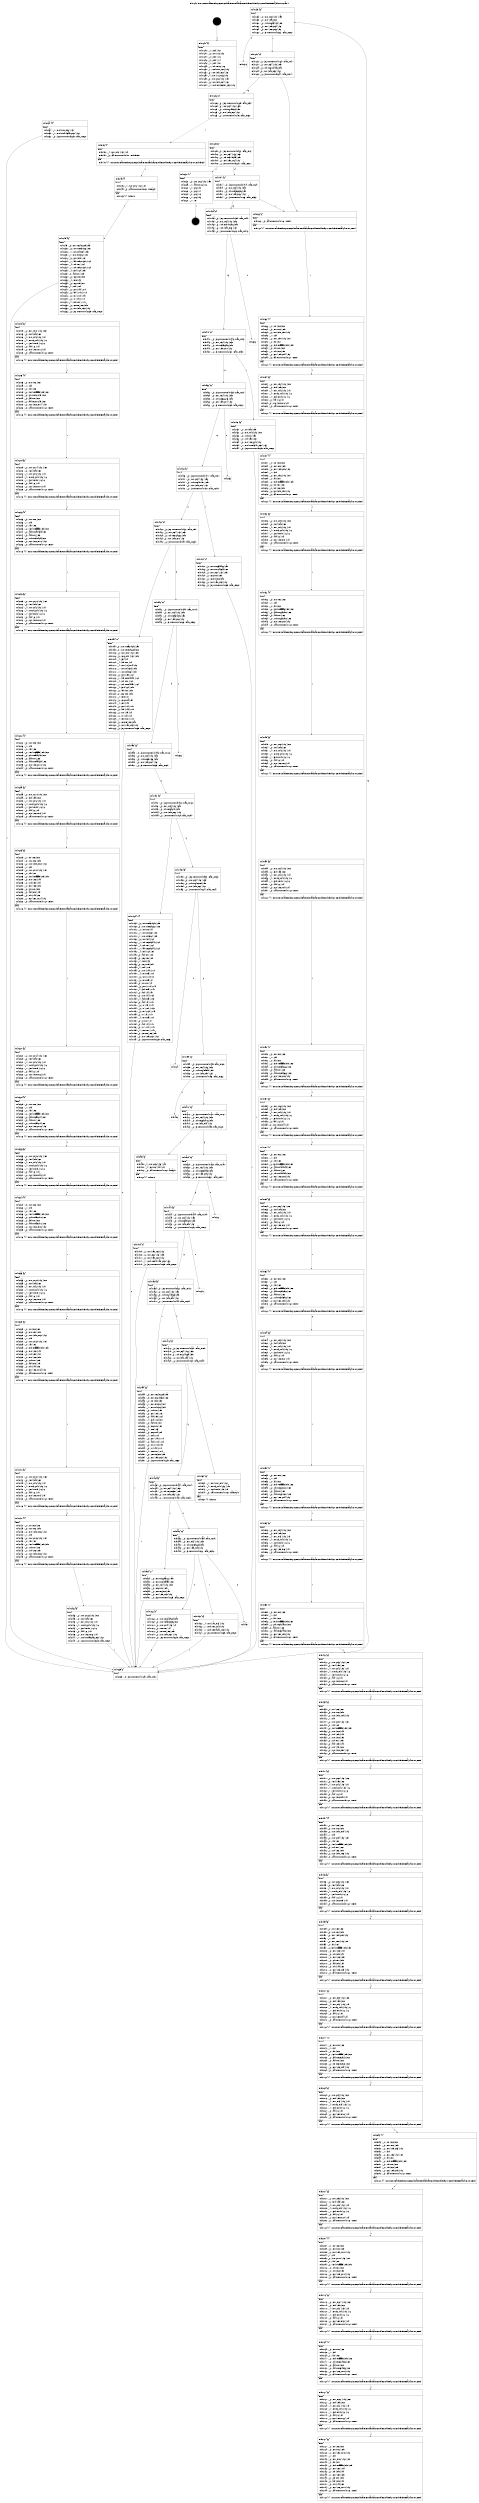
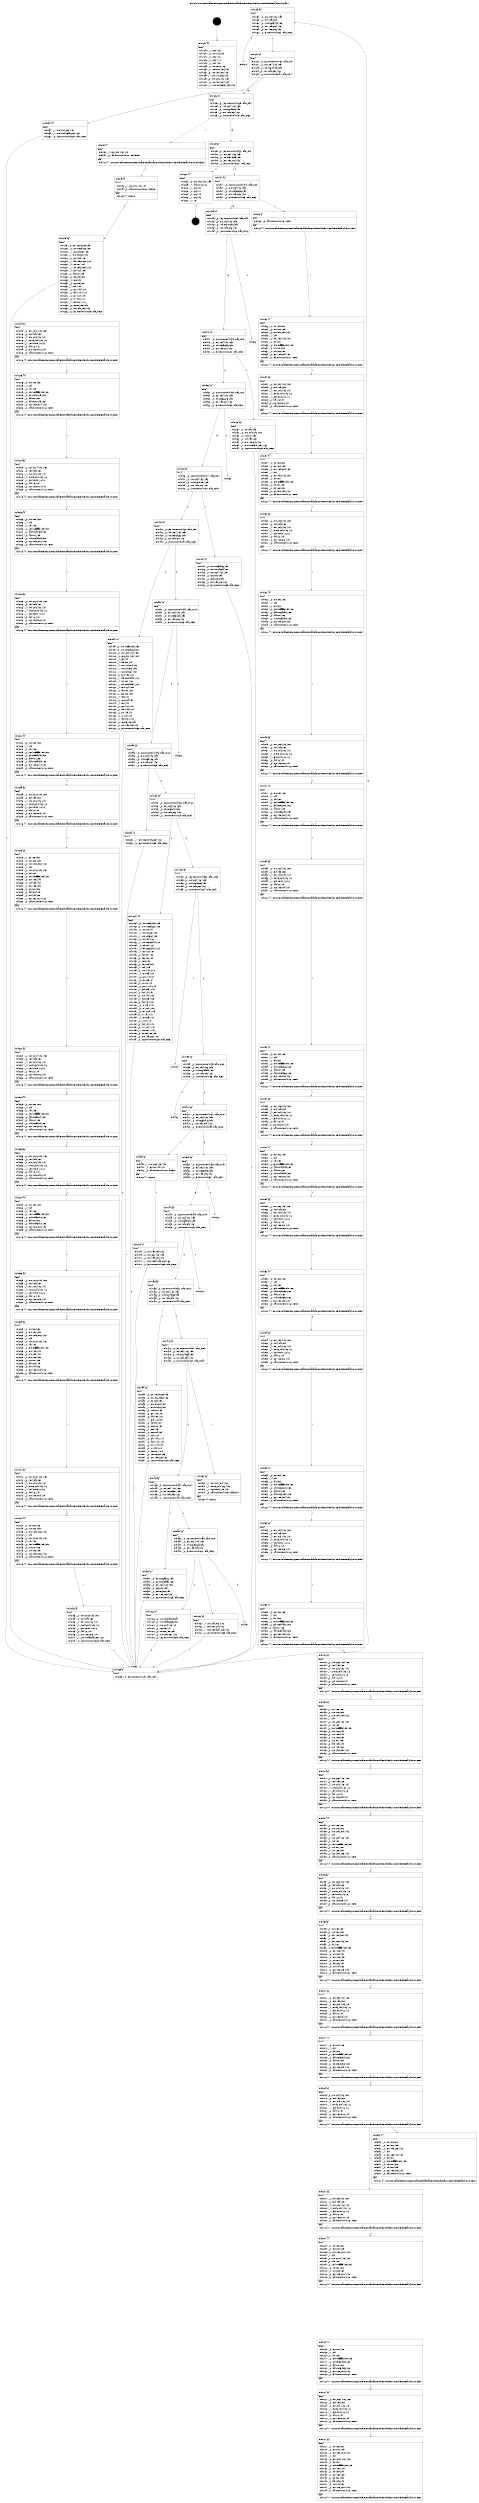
edge "0x4018e8 [22]" -> "0x4018fe [22]": added, label "15"
edge "0x4018d2 [22]" -> "0x401c83 [5]": now "0x4018d2 [22]" -> "0x4026a4 [19]"
node "0x401d71 [40]": added
node "0x40255b [12]": added
edge "0x402095 [44]" -> "0x4020c1 [38]": now "0x40206f [38]" -> "0x4020c1 [38]"
node "0x402113 [38]": removed
